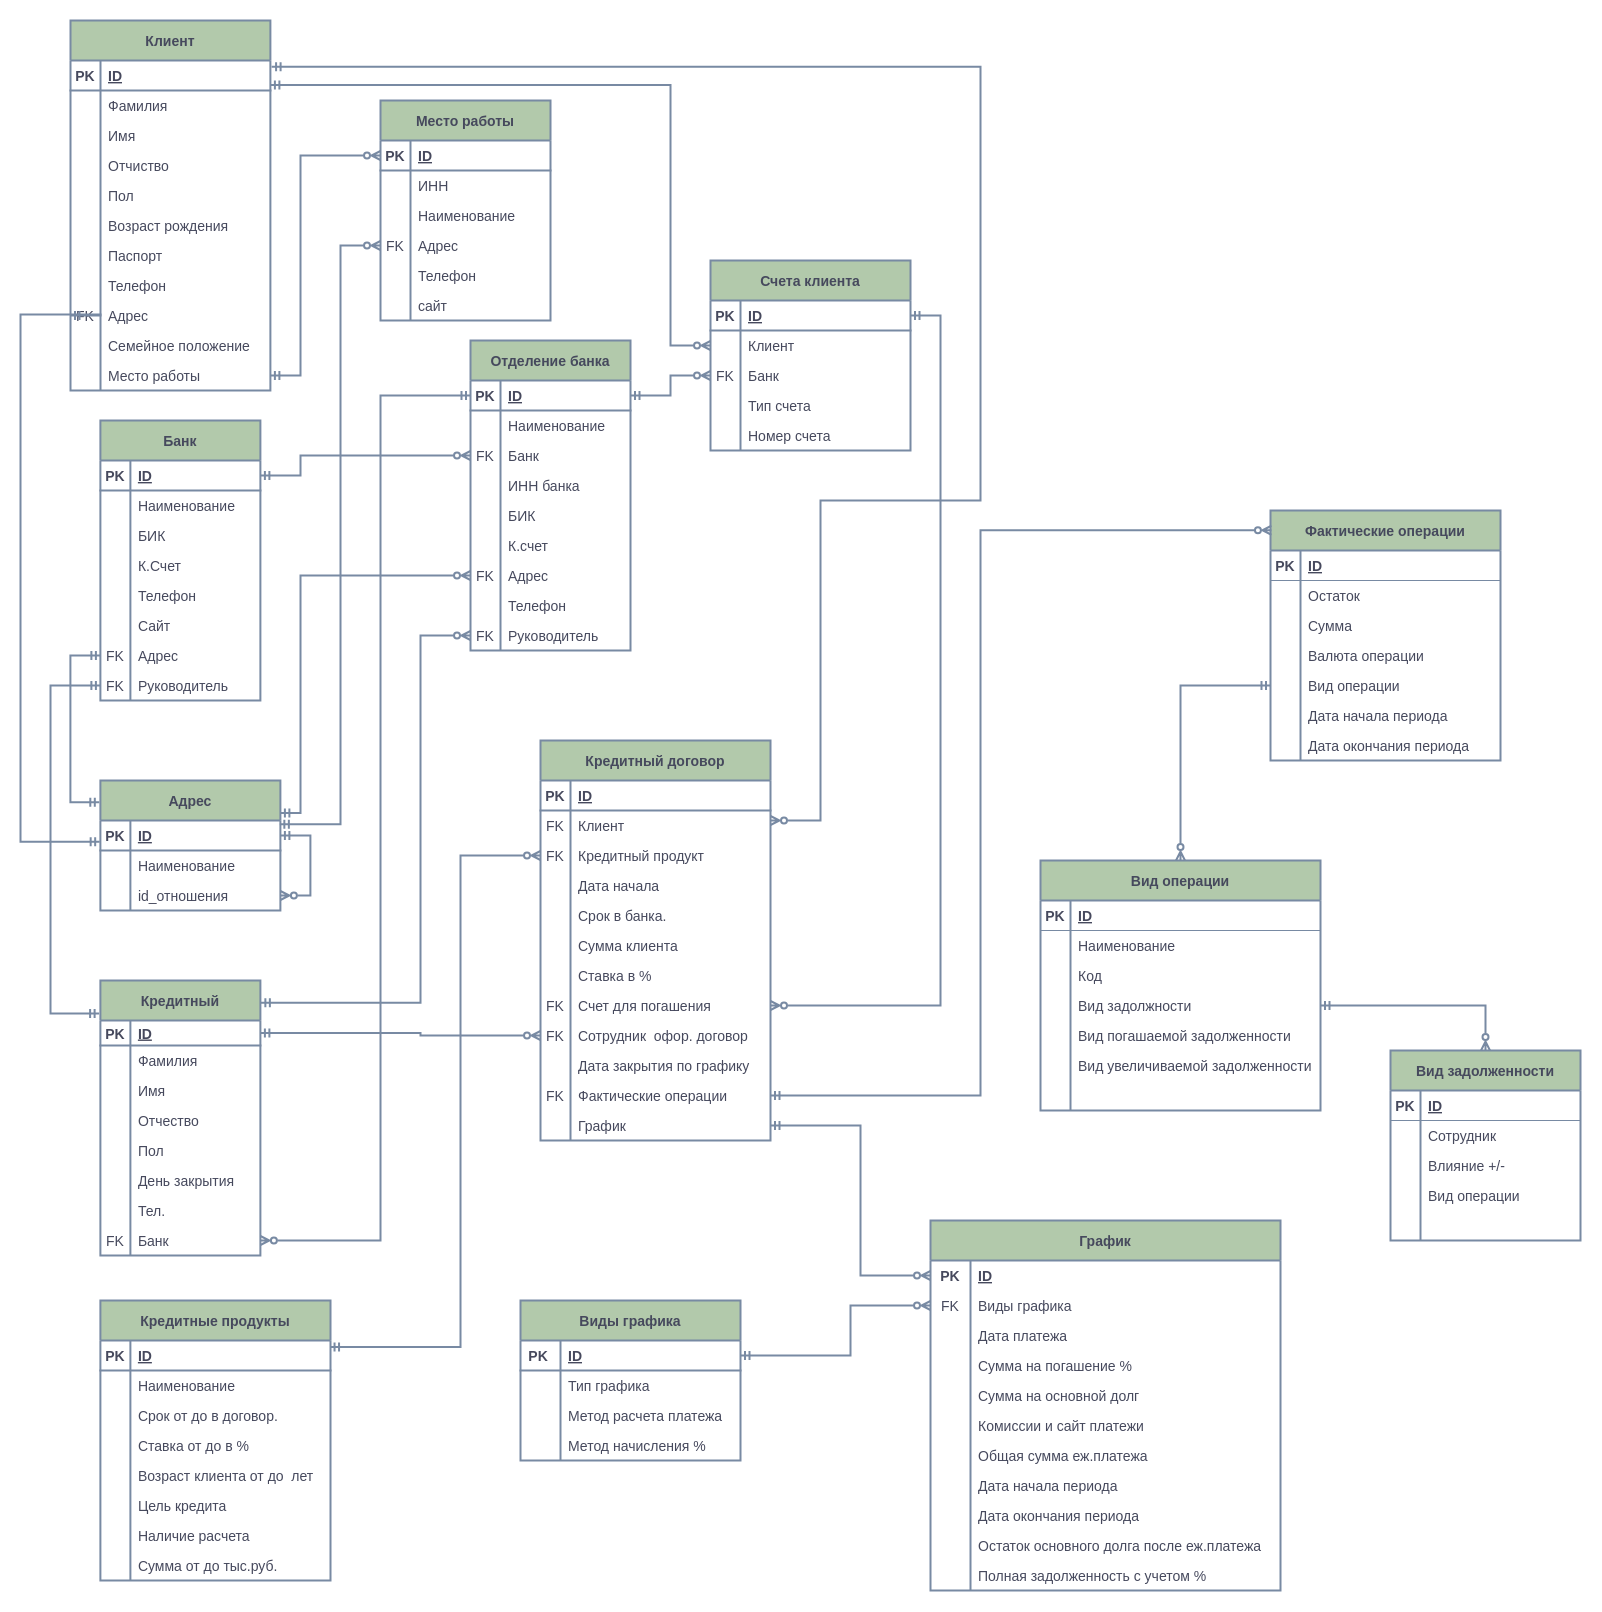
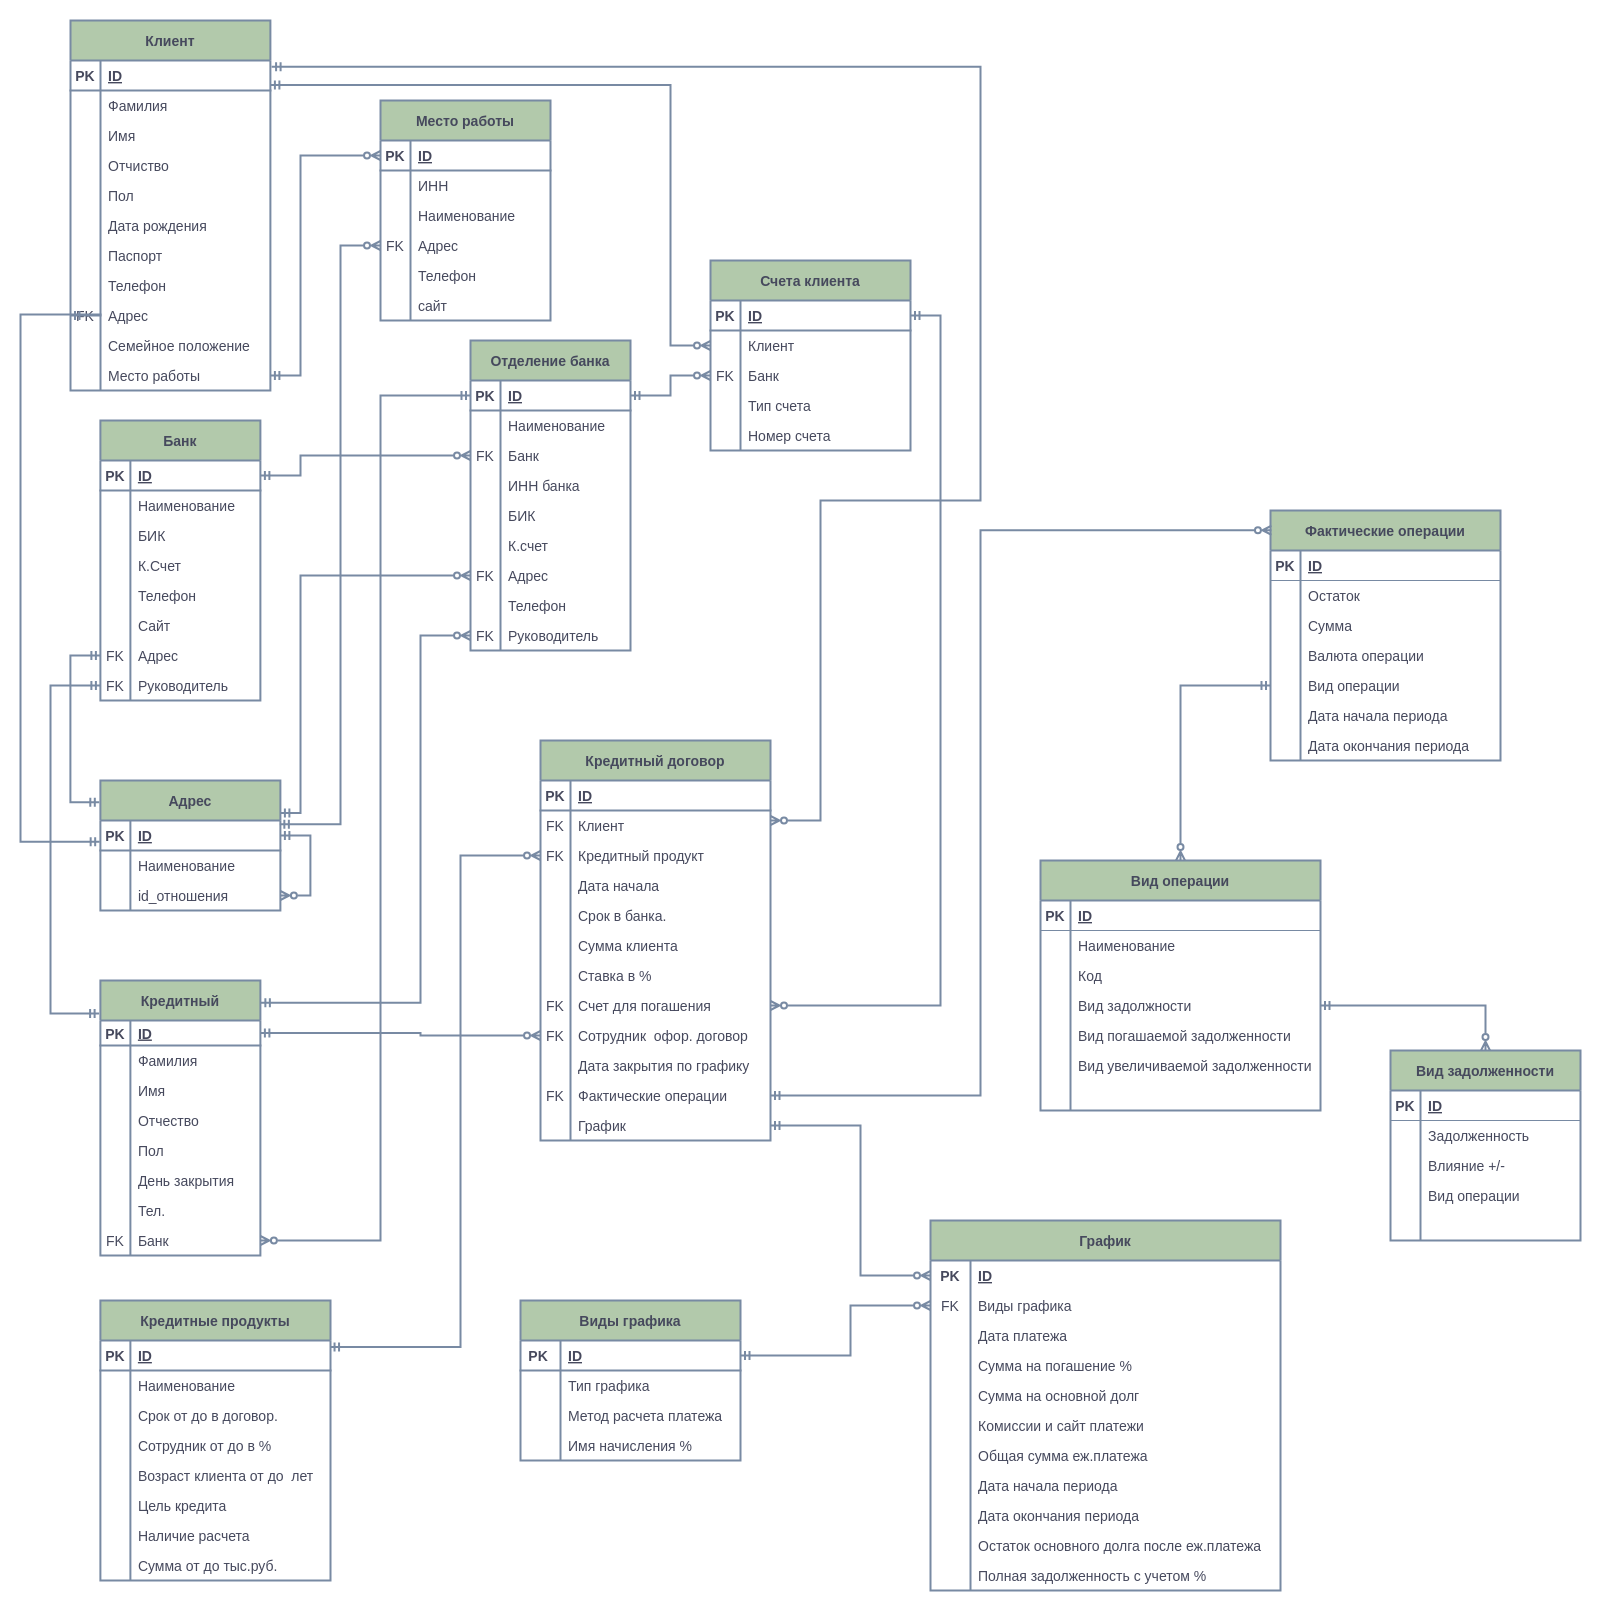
node "Возраст рождения": label "Возраст рождения" -> "Дата рождения"
node "Сотрудник": label "Сотрудник" -> "Задолженность"
node "Ставка от до в %": label "Ставка от до в %" -> "Сотрудник от до в %"
node "Метод начисления %": label "Метод начисления %" -> "Имя начисления %"
